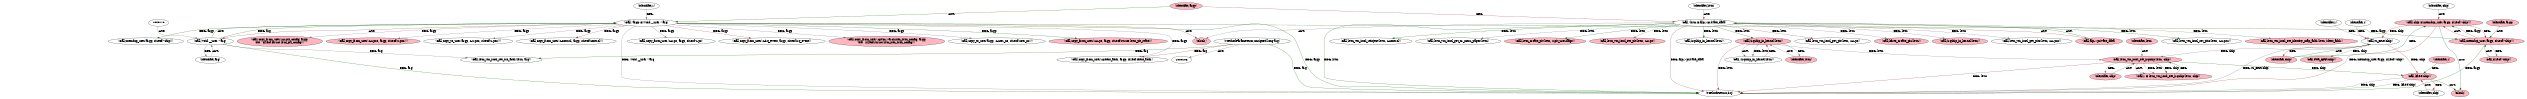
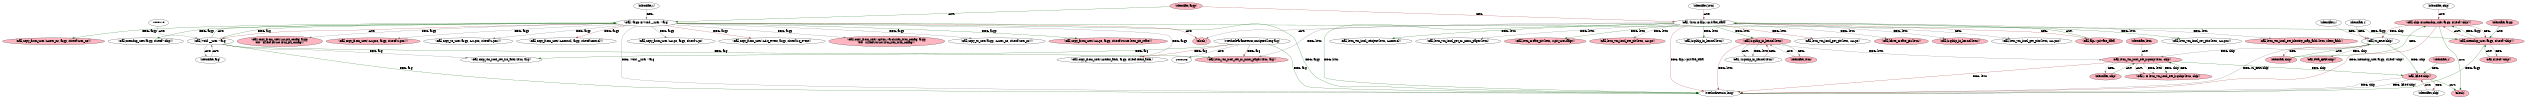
edge "(Call,*kvm = filp->private_data)" -> "(Call,kvm_vm_ioctl_get_pit2(kvm, &u.ps2))": label "DDG: kvm" -> "CFG: "
edge "(Call,*kvm = filp->private_data)" -> "(Call,filp->private_data)": label "AST: " -> "CFG: "
node "(Call,copy_from_user(&user_ns, argp, sizeof(user_ns)))": added
edge "(Call,(void __user *)arg)" -> "(Identifier,arg)": label "CFG: " -> "AST: "
edge "(Call,IS_ERR(chip))" -> "(Call,kfree(chip))": color brown -> darkgreen
node "(Call,kvm_vm_ioctl_set_tss_addr(kvm, arg))": label "(Call,kvm_vm_ioctl_set_tss_addr(kvm, arg))" -> "(Call,chip_vm_ioctl_set_tss_addr(kvm, arg))"
node "(Call,kvm_vm_ioctl_set_nr_mmu_pages(kvm, arg))": added
node "(MethodReturn,irq)": label "(MethodReturn,irq)" -> "(MethodReturn,long)"
